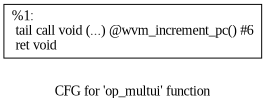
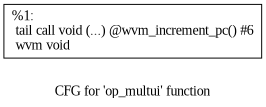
node "%1:": text "ret void" -> "wvm void"
